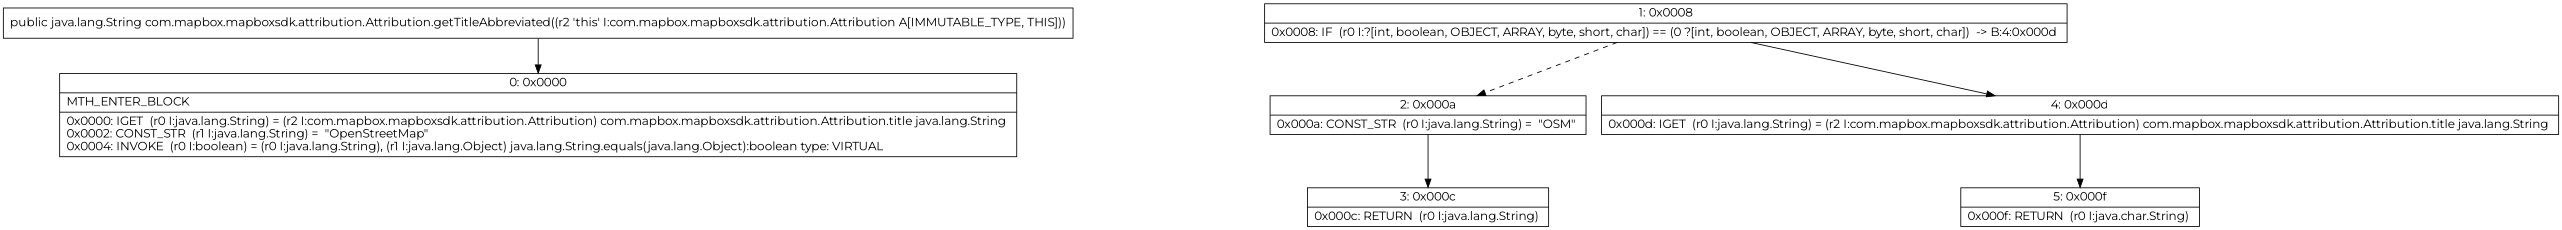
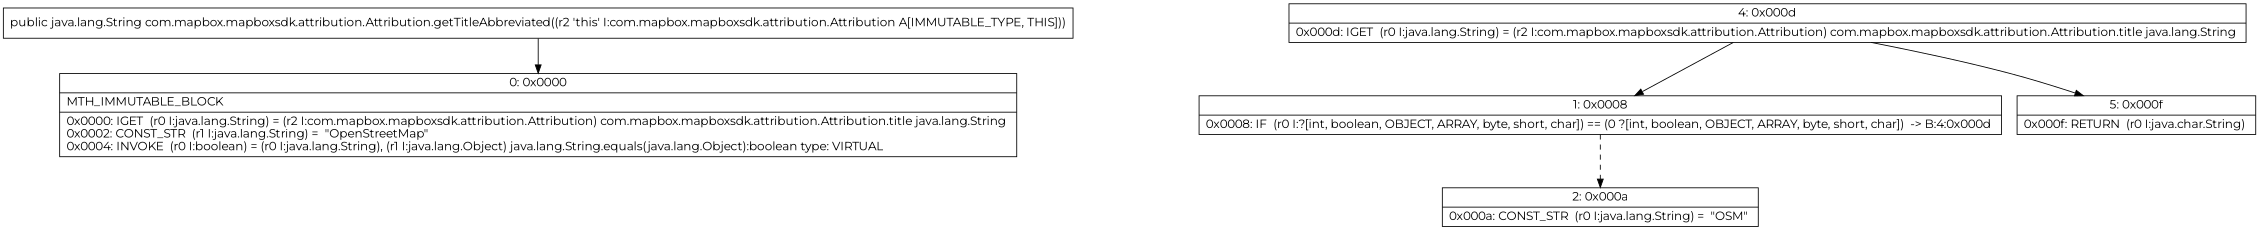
edge "1: 0x0008" -> "4: 0x000d": reversed
node "0: 0x0000": text "MTH_ENTER_BLOCK" -> "MTH_IMMUTABLE_BLOCK"
node "3: 0x000c": removed
